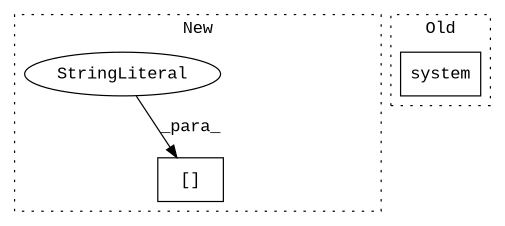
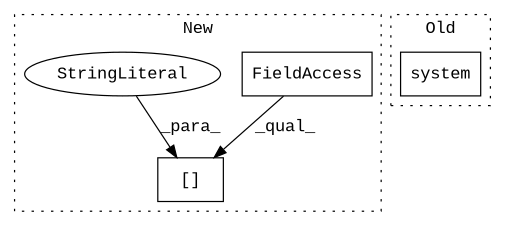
node "FieldAccess": added
